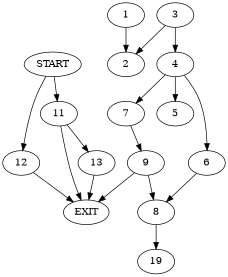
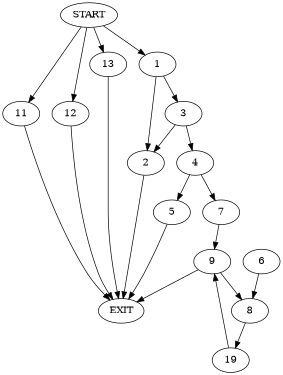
edge "START" -> "1": added
edge "1" -> "3": added
edge "4" -> "6": removed
edge "11" -> "13": now "START" -> "13"
edge "2" -> "EXIT": added
edge "5" -> "EXIT": added
edge "19" -> "9": added
